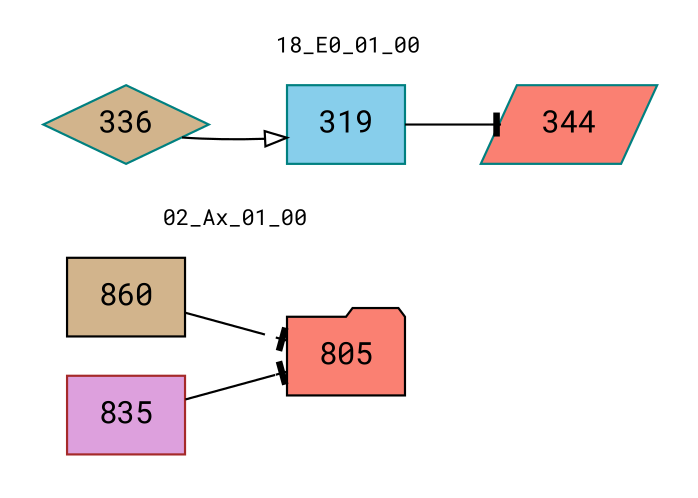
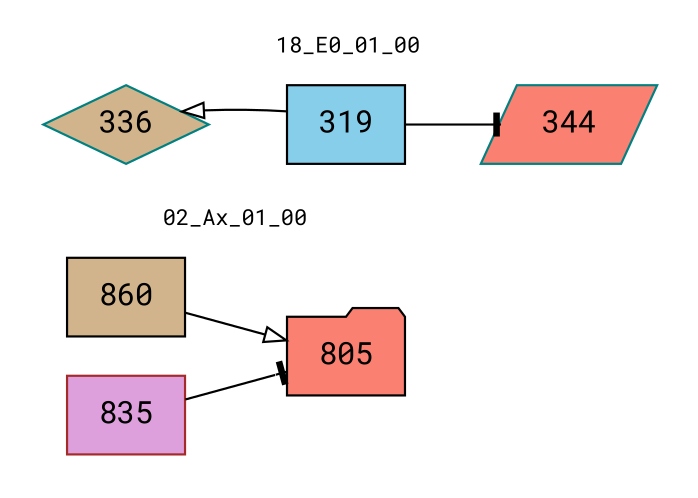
node "319": color teal -> black
edge "336" -> "319": reversed
edge "860" -> "805": arrowhead tee -> onormal
